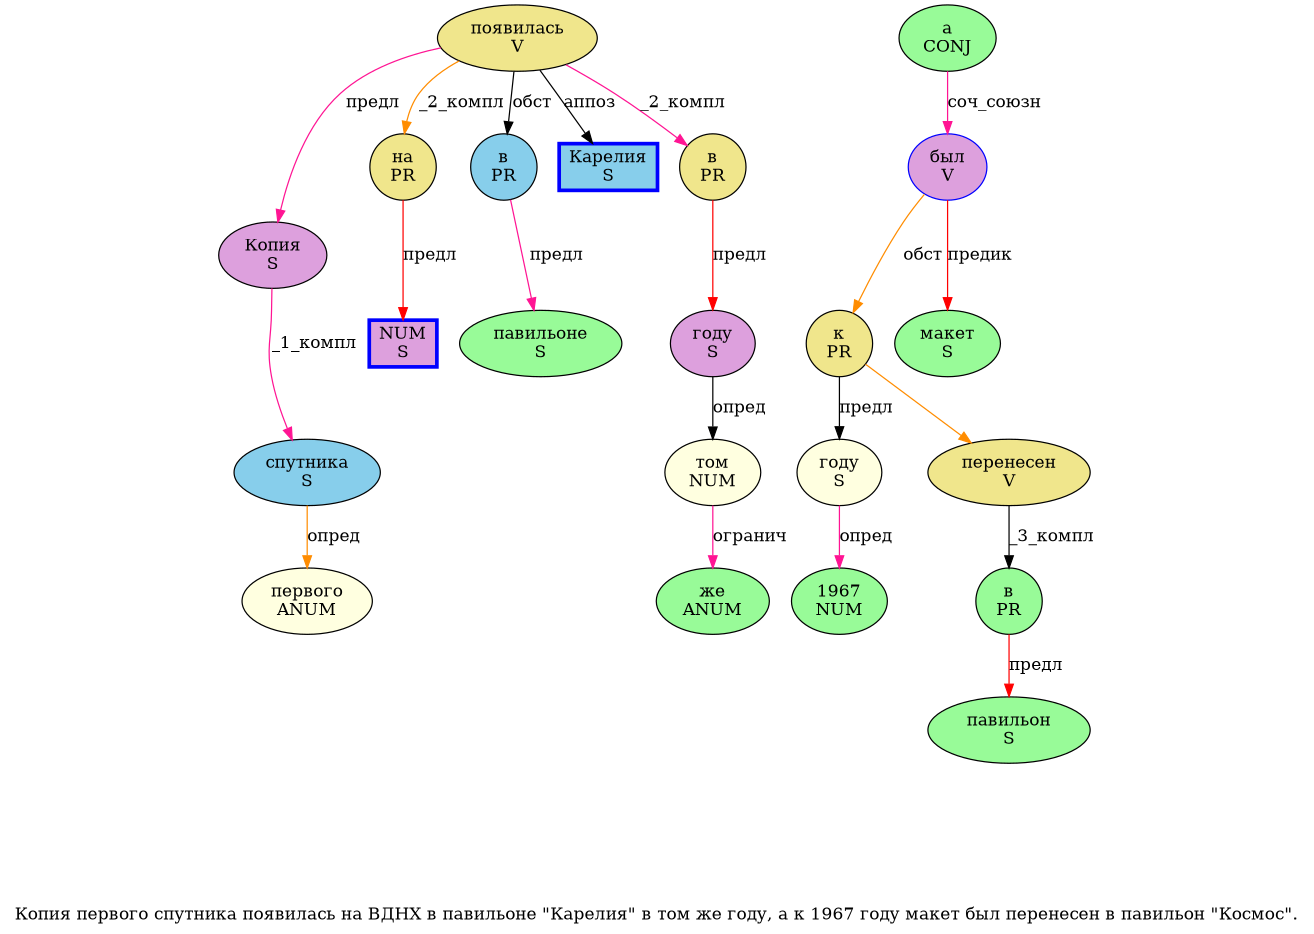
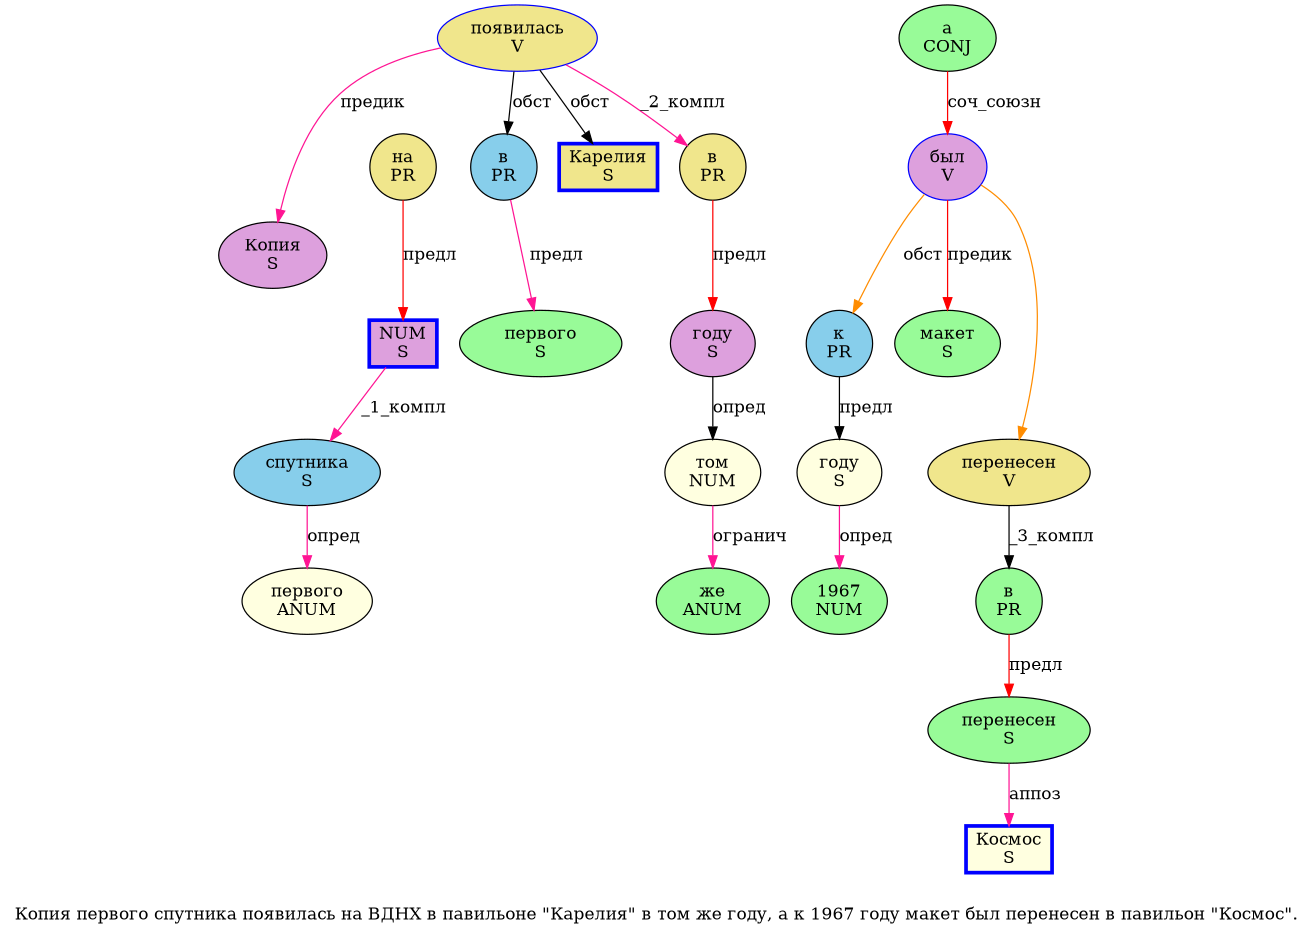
node "появилась V": color black -> blue
edge "появилась V" -> "на PR": removed, label "_2_компл"
edge "а CONJ" -> "был V": color deeppink -> red
edge "появилась V" -> "Копия S": label "предл" -> "предик"
edge "появилась V" -> "Карелия S": label "аппоз" -> "обст"
node "Карелия S": fillcolor skyblue -> khaki
node "павильоне S": label "павильоне S" -> "первого S"
node "к PR": fillcolor khaki -> skyblue
edge "Копия S" -> "спутника S": now "NUM S" -> "спутника S"
edge "к PR" -> "перенесен V": now "был V" -> "перенесен V"
edge "спутника S" -> "первого ANUM": color darkorange -> deeppink
node "павильон S": label "павильон S" -> "перенесен S"
node "Космос S": added
